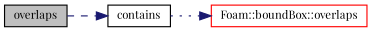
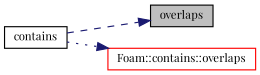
edge "overlaps" -> "contains": reversed
node "Foam::boundBox::overlaps": label "Foam::boundBox::overlaps" -> "Foam::contains::overlaps"
